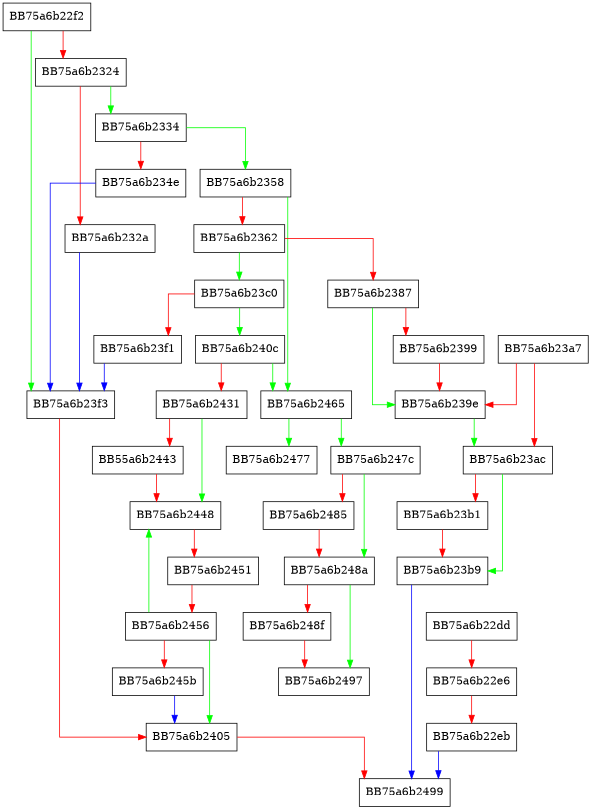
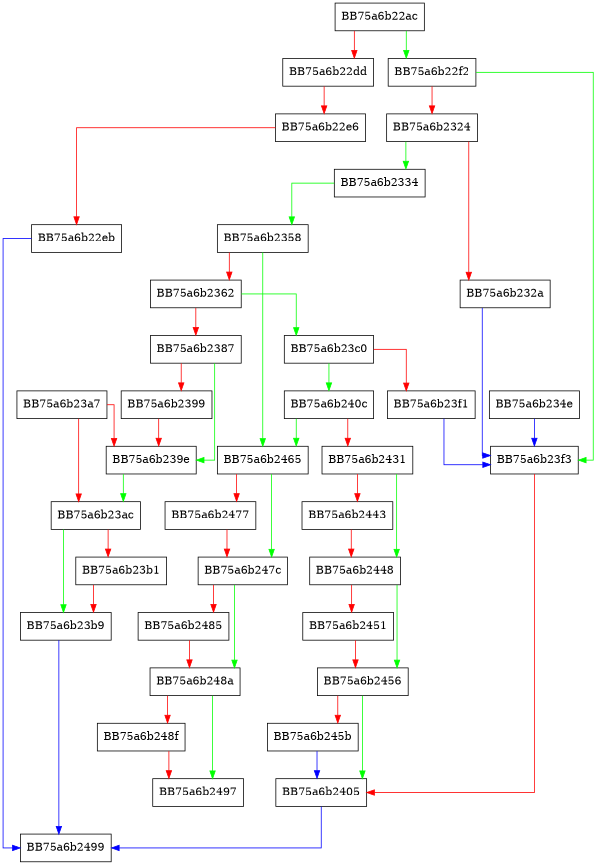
node "BB75a6b22ac": added
edge "BB75a6b2334" -> "BB75a6b234e": removed
edge "BB75a6b2465" -> "BB75a6b2477": color green -> red
node "BB55a6b2443": label "BB55a6b2443" -> "BB75a6b2443"
edge "BB75a6b2477" -> "BB75a6b247c": added
edge "BB75a6b2456" -> "BB75a6b2448": reversed
edge "BB75a6b2405" -> "BB75a6b2499": color red -> blue
